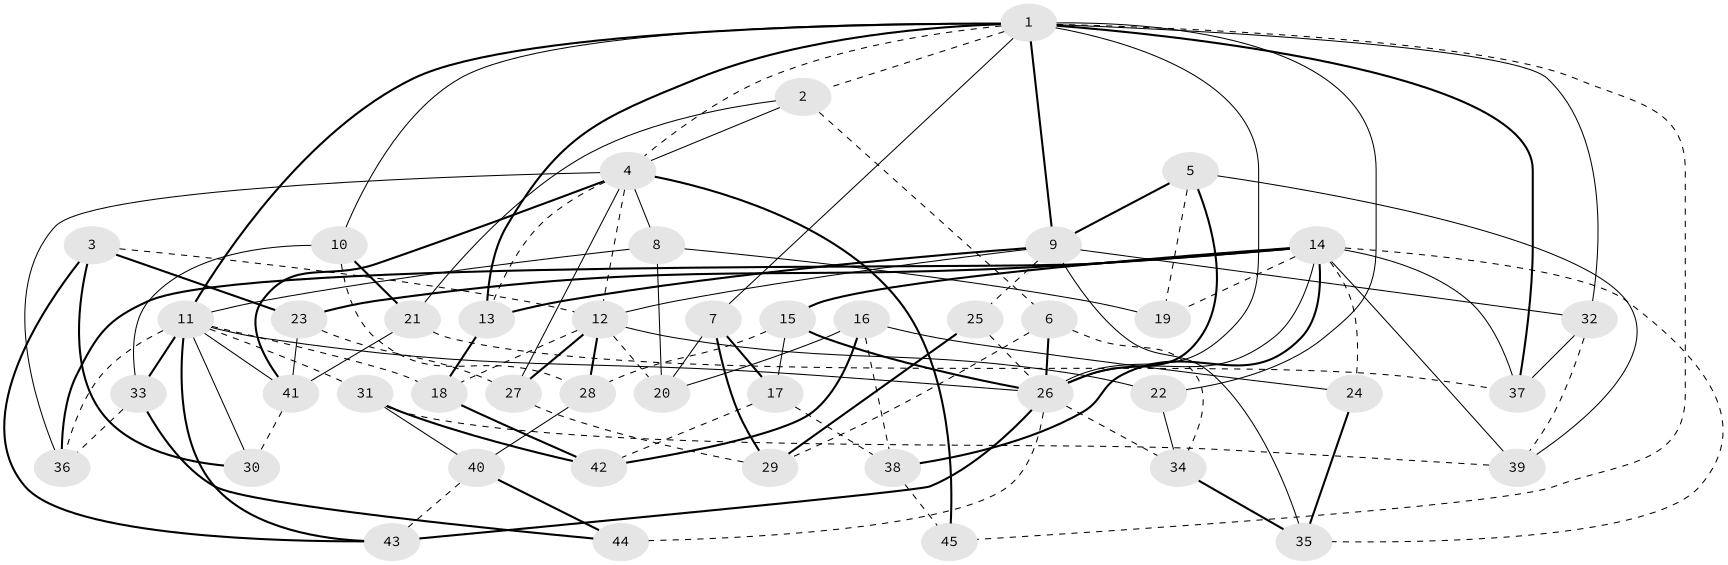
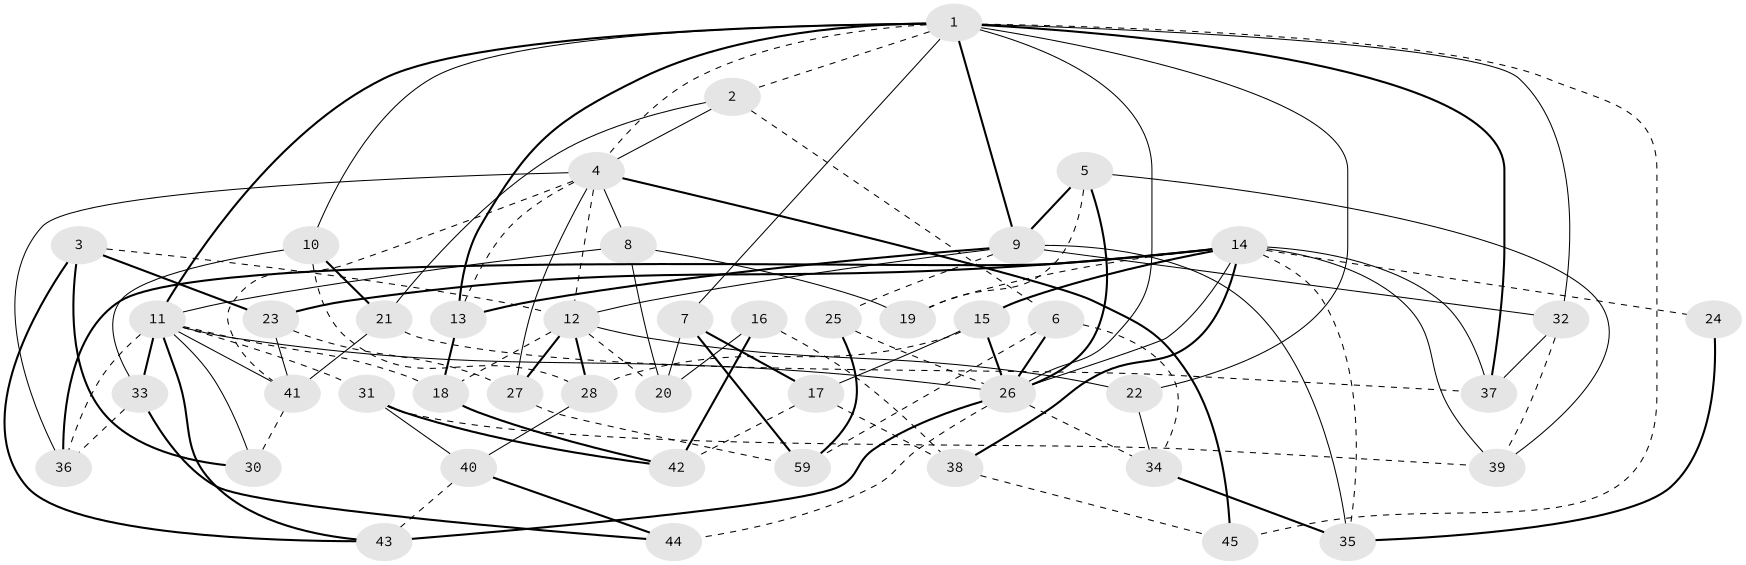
edge "4" -- "41": style bold -> dashed
edge "16" -- "24": removed
node "29": label "29" -> "59"
